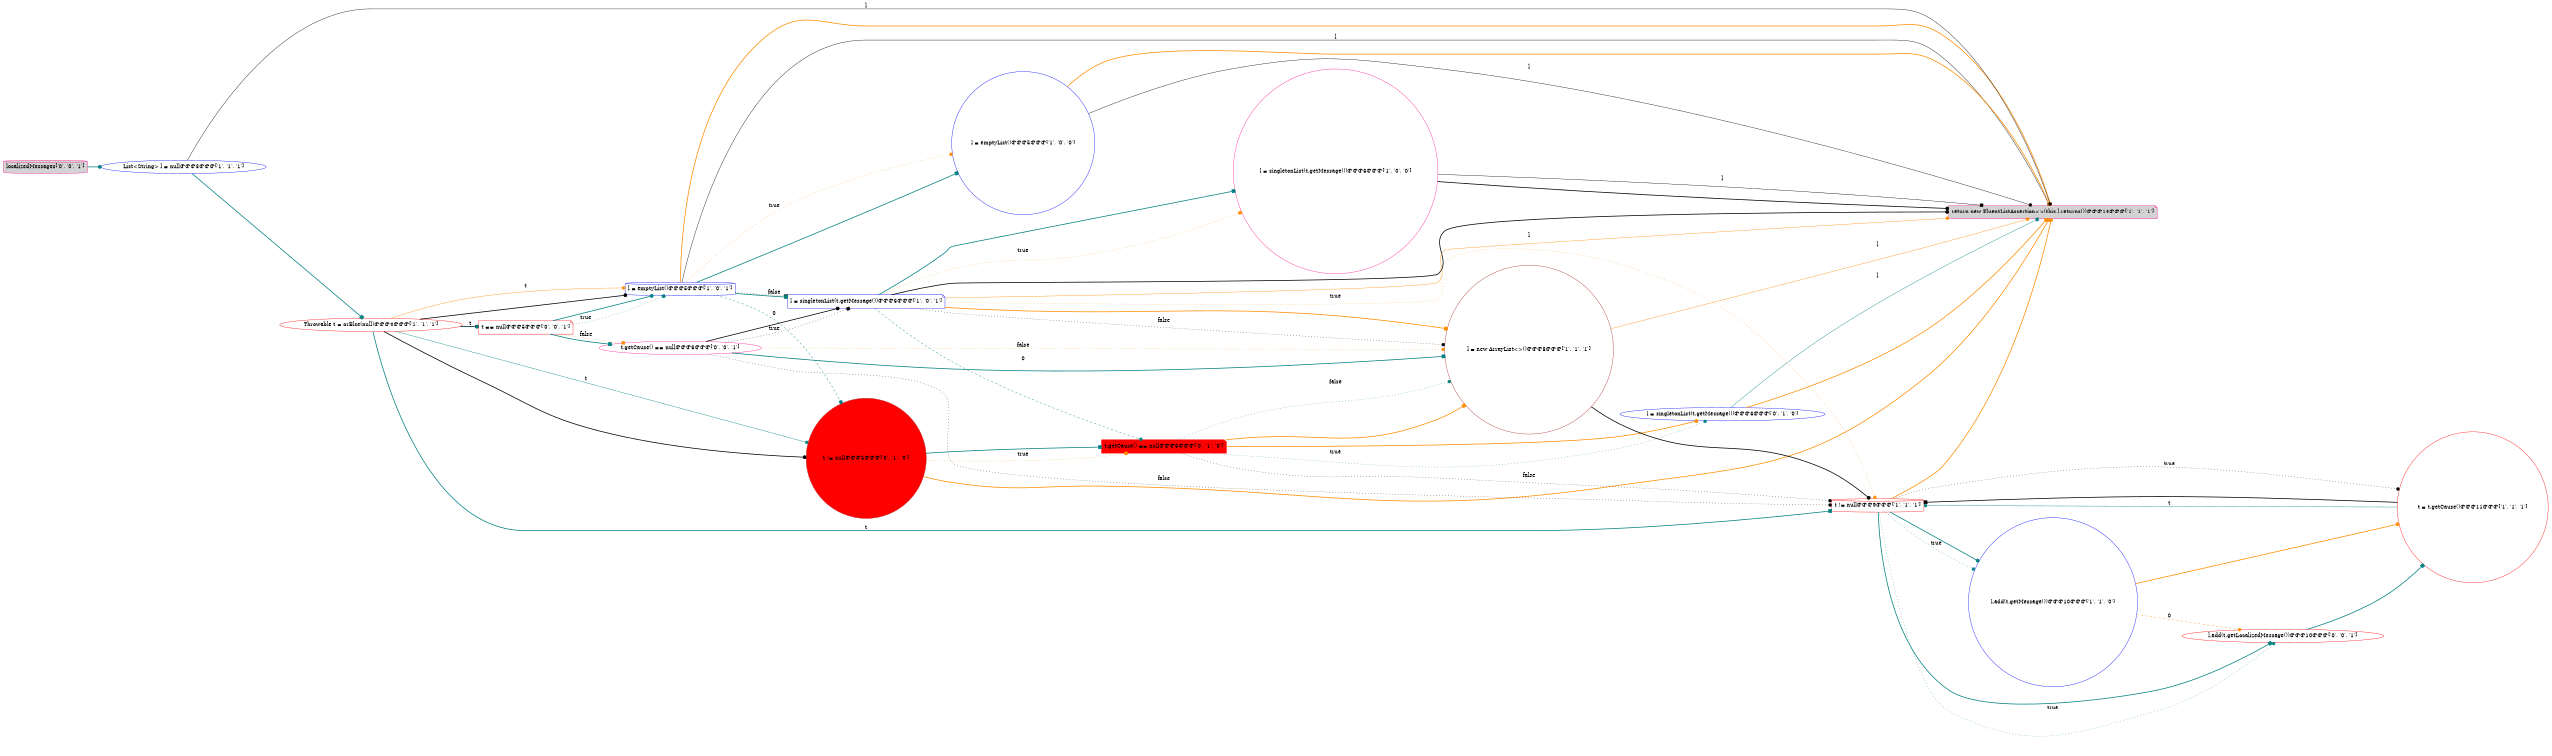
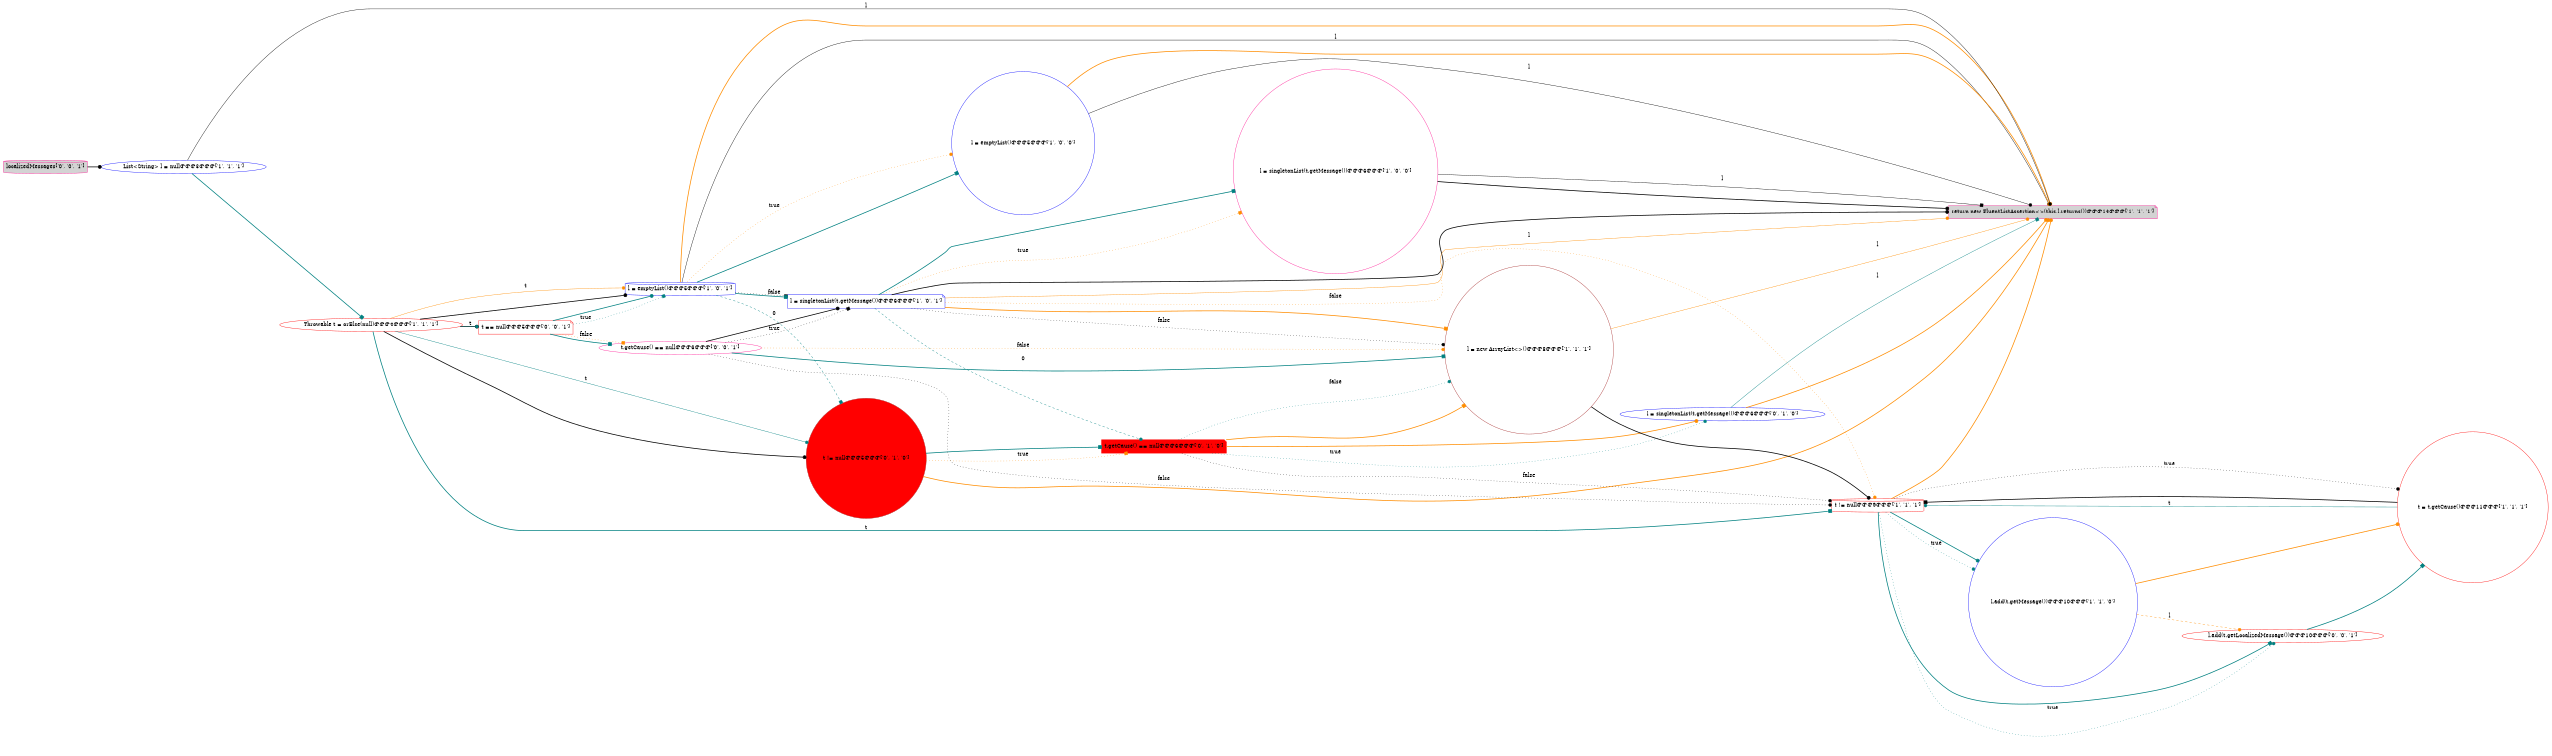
edge "localizedMessages['0', '0', '1']" -> "List<String> l = null@@@3@@@['1', '1', '1']": color teal -> black
edge "l = singletonList(t.getMessage())@@@6@@@['1', '0', '1']" -> "t != null@@@9@@@['1', '1', '1']": label "true" -> "false"
edge "l.add(t.getMessage())@@@10@@@['1', '1', '0']" -> "l.add(t.getLocalizedMessage())@@@10@@@['0', '0', '1']": label "0" -> "l"
